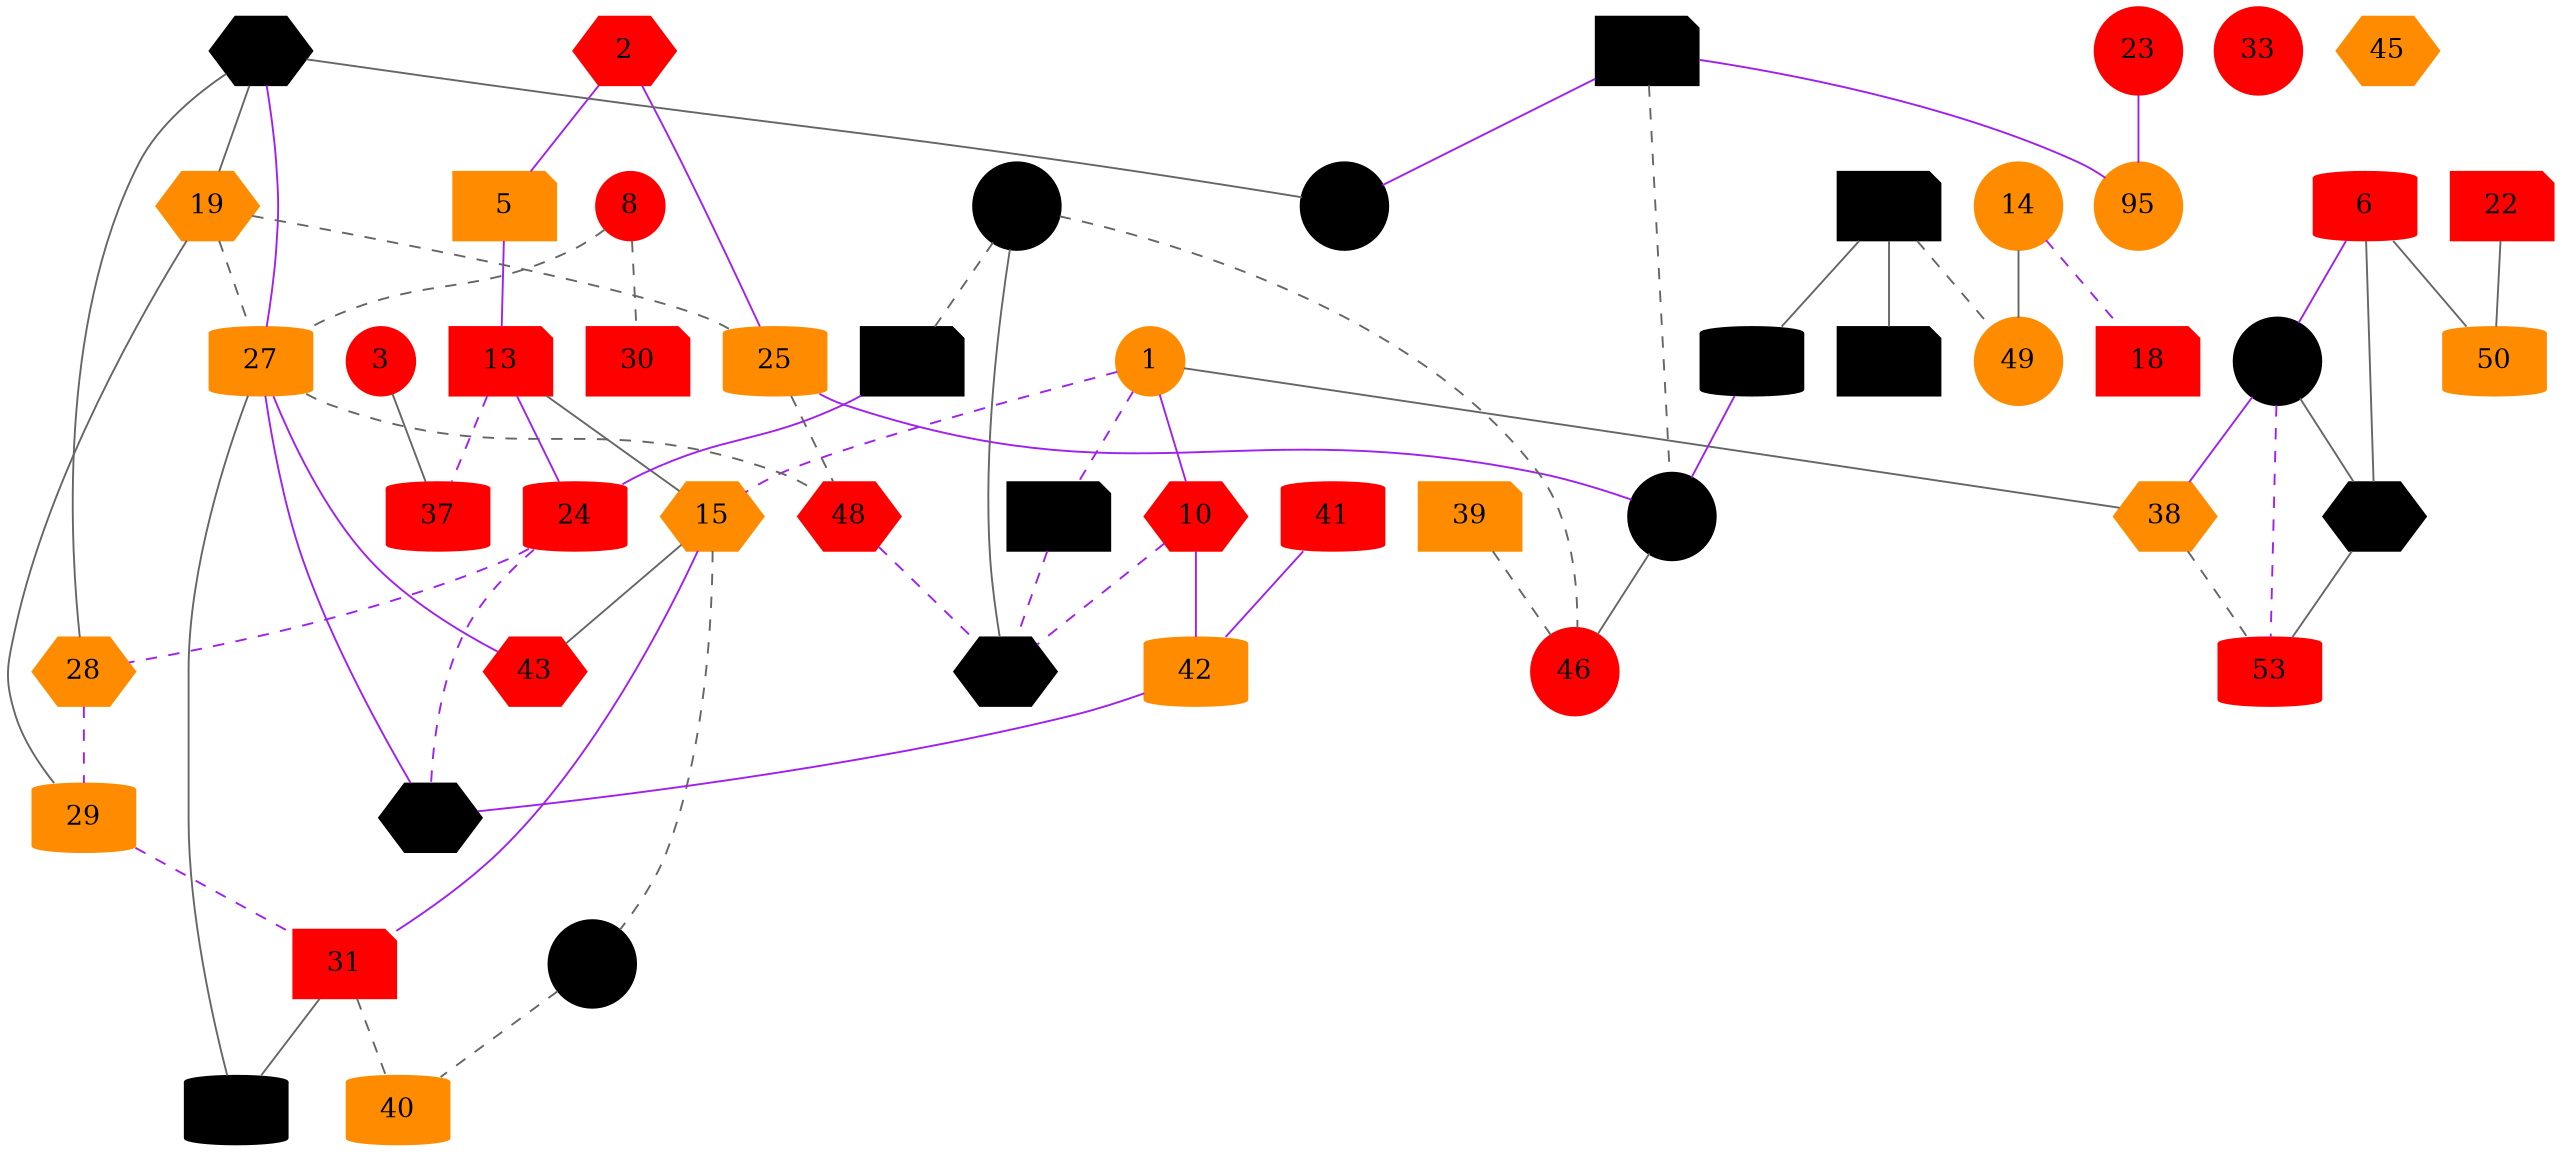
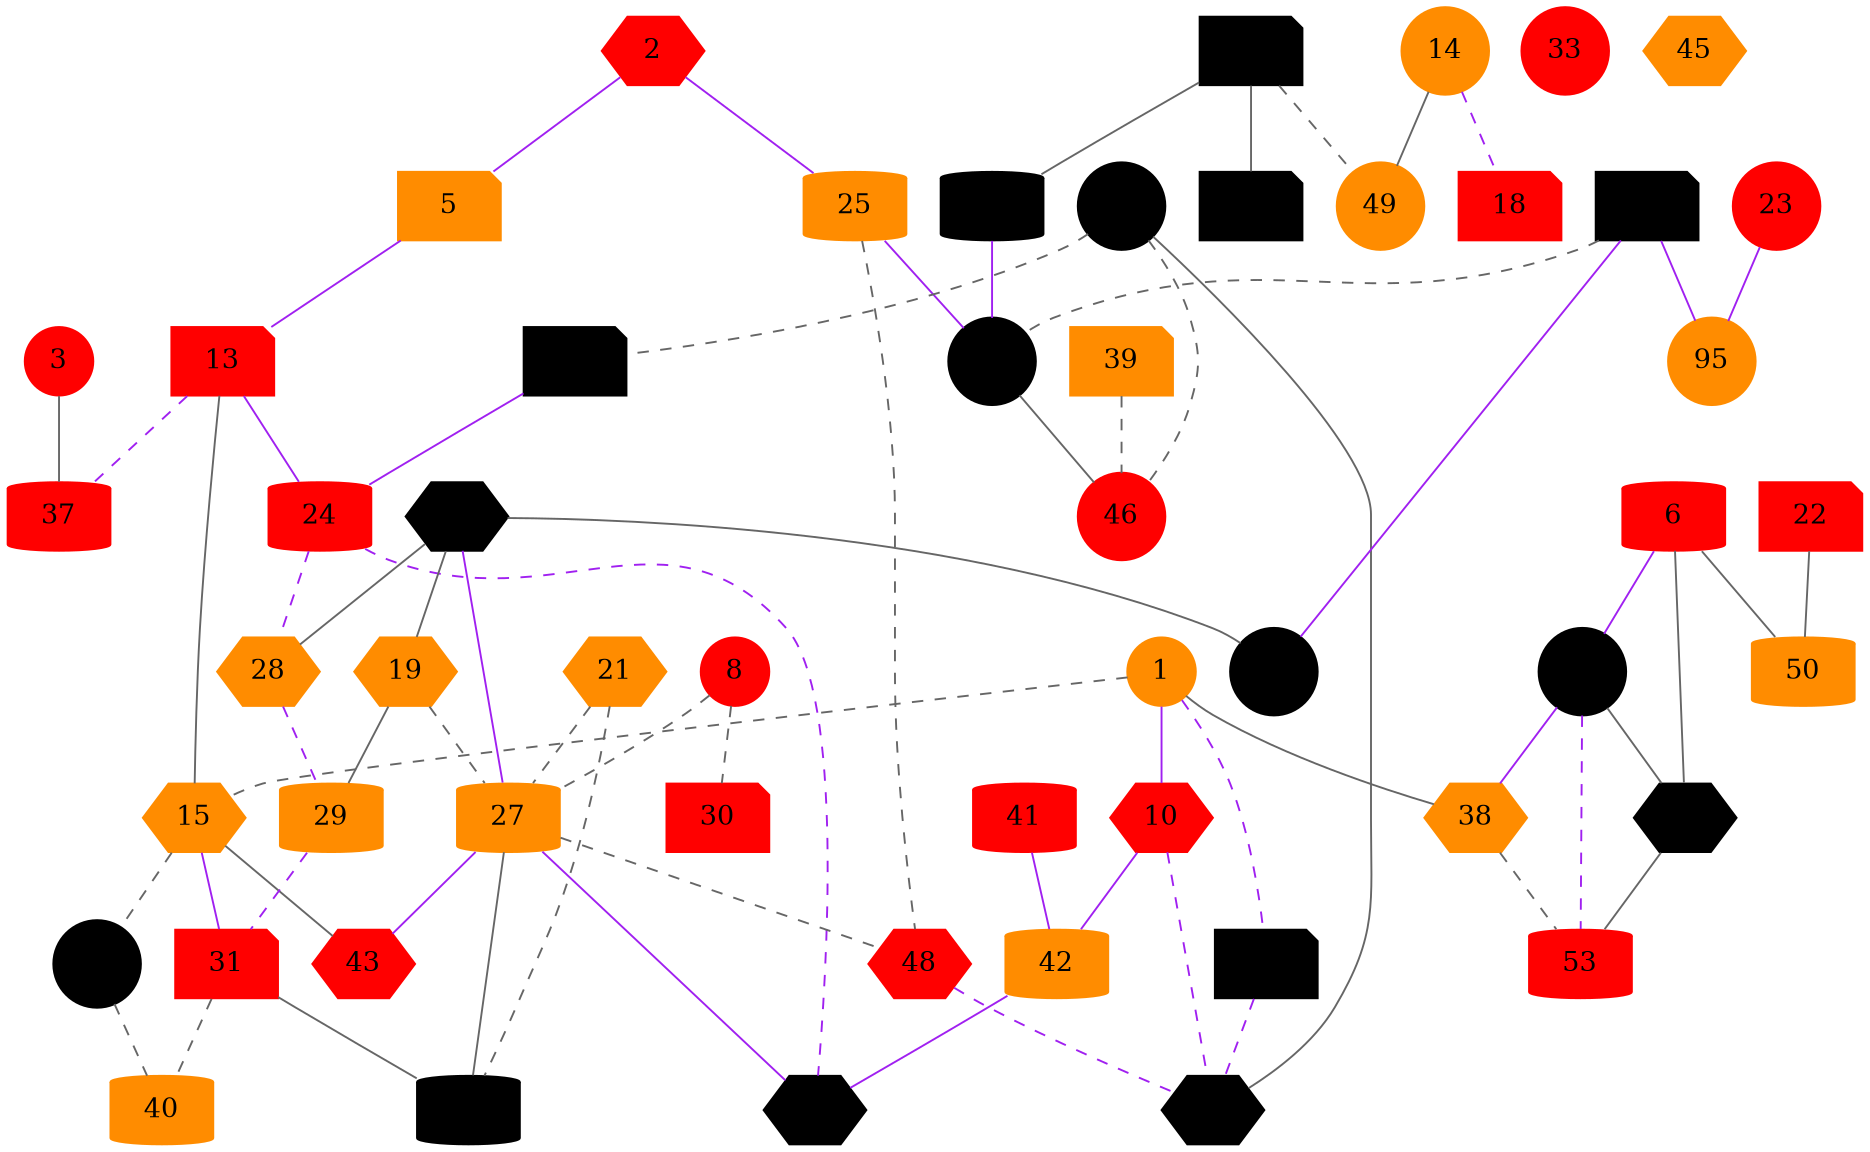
edge "19" -- "25": removed
edge "1" -- "15": color purple -> gray40
node "21": added
